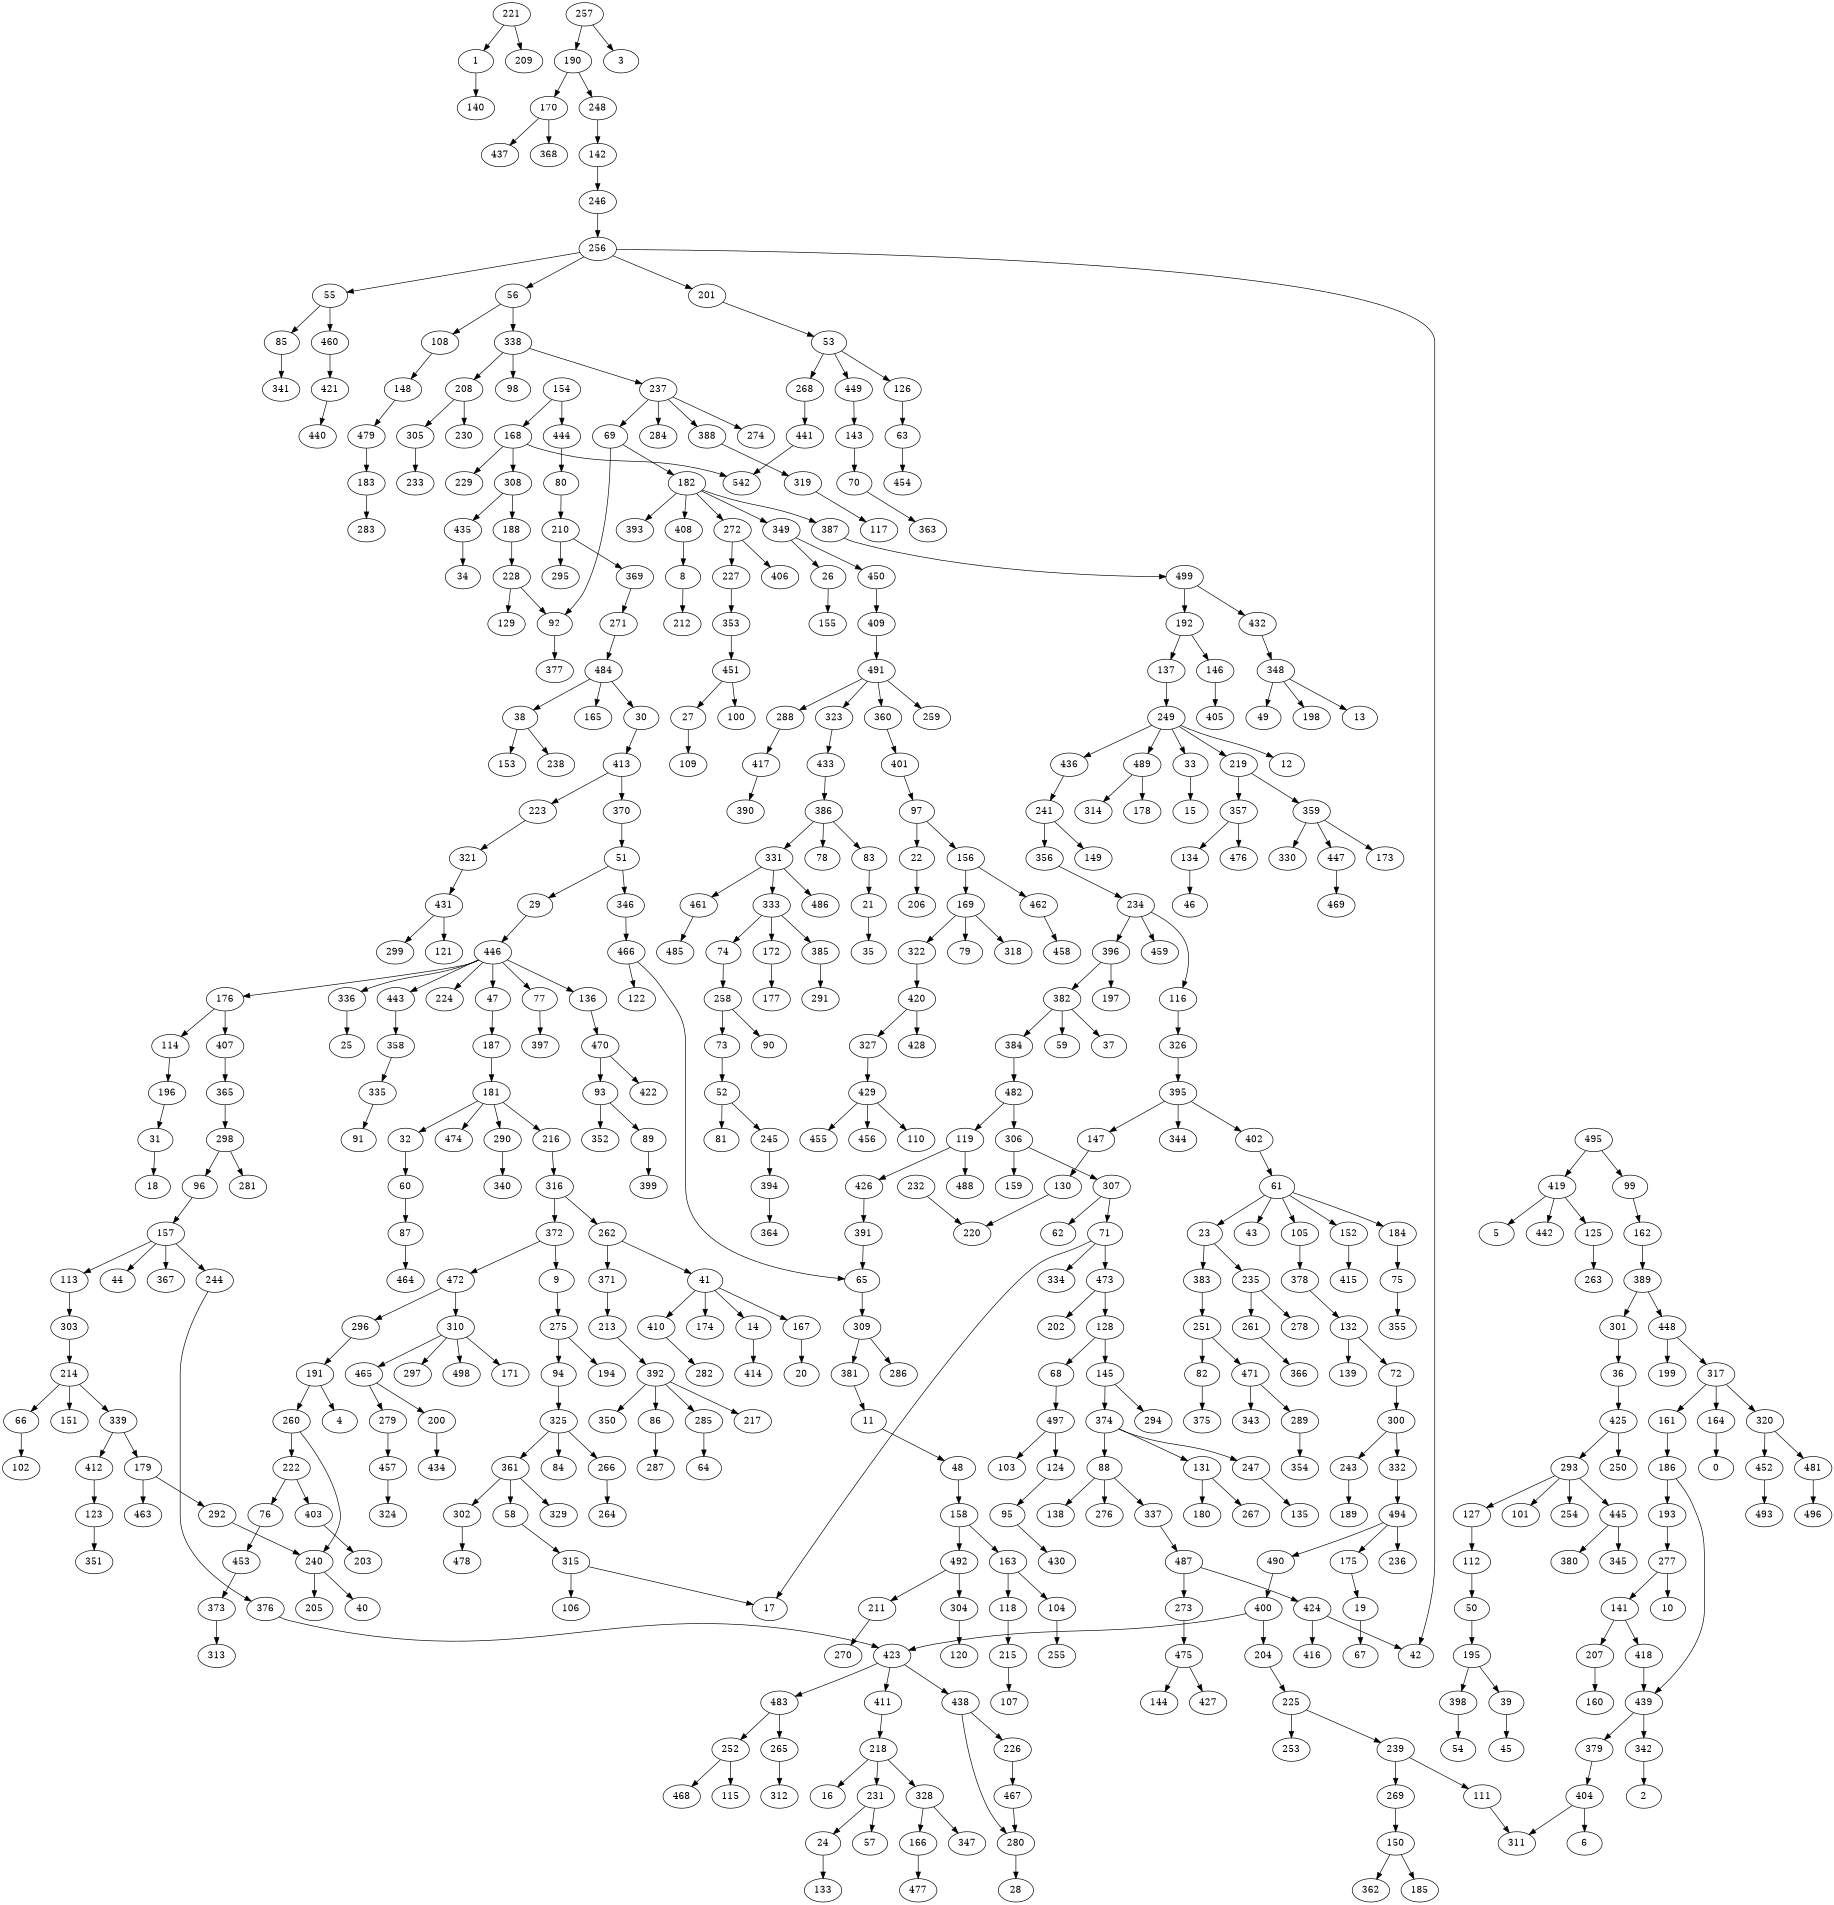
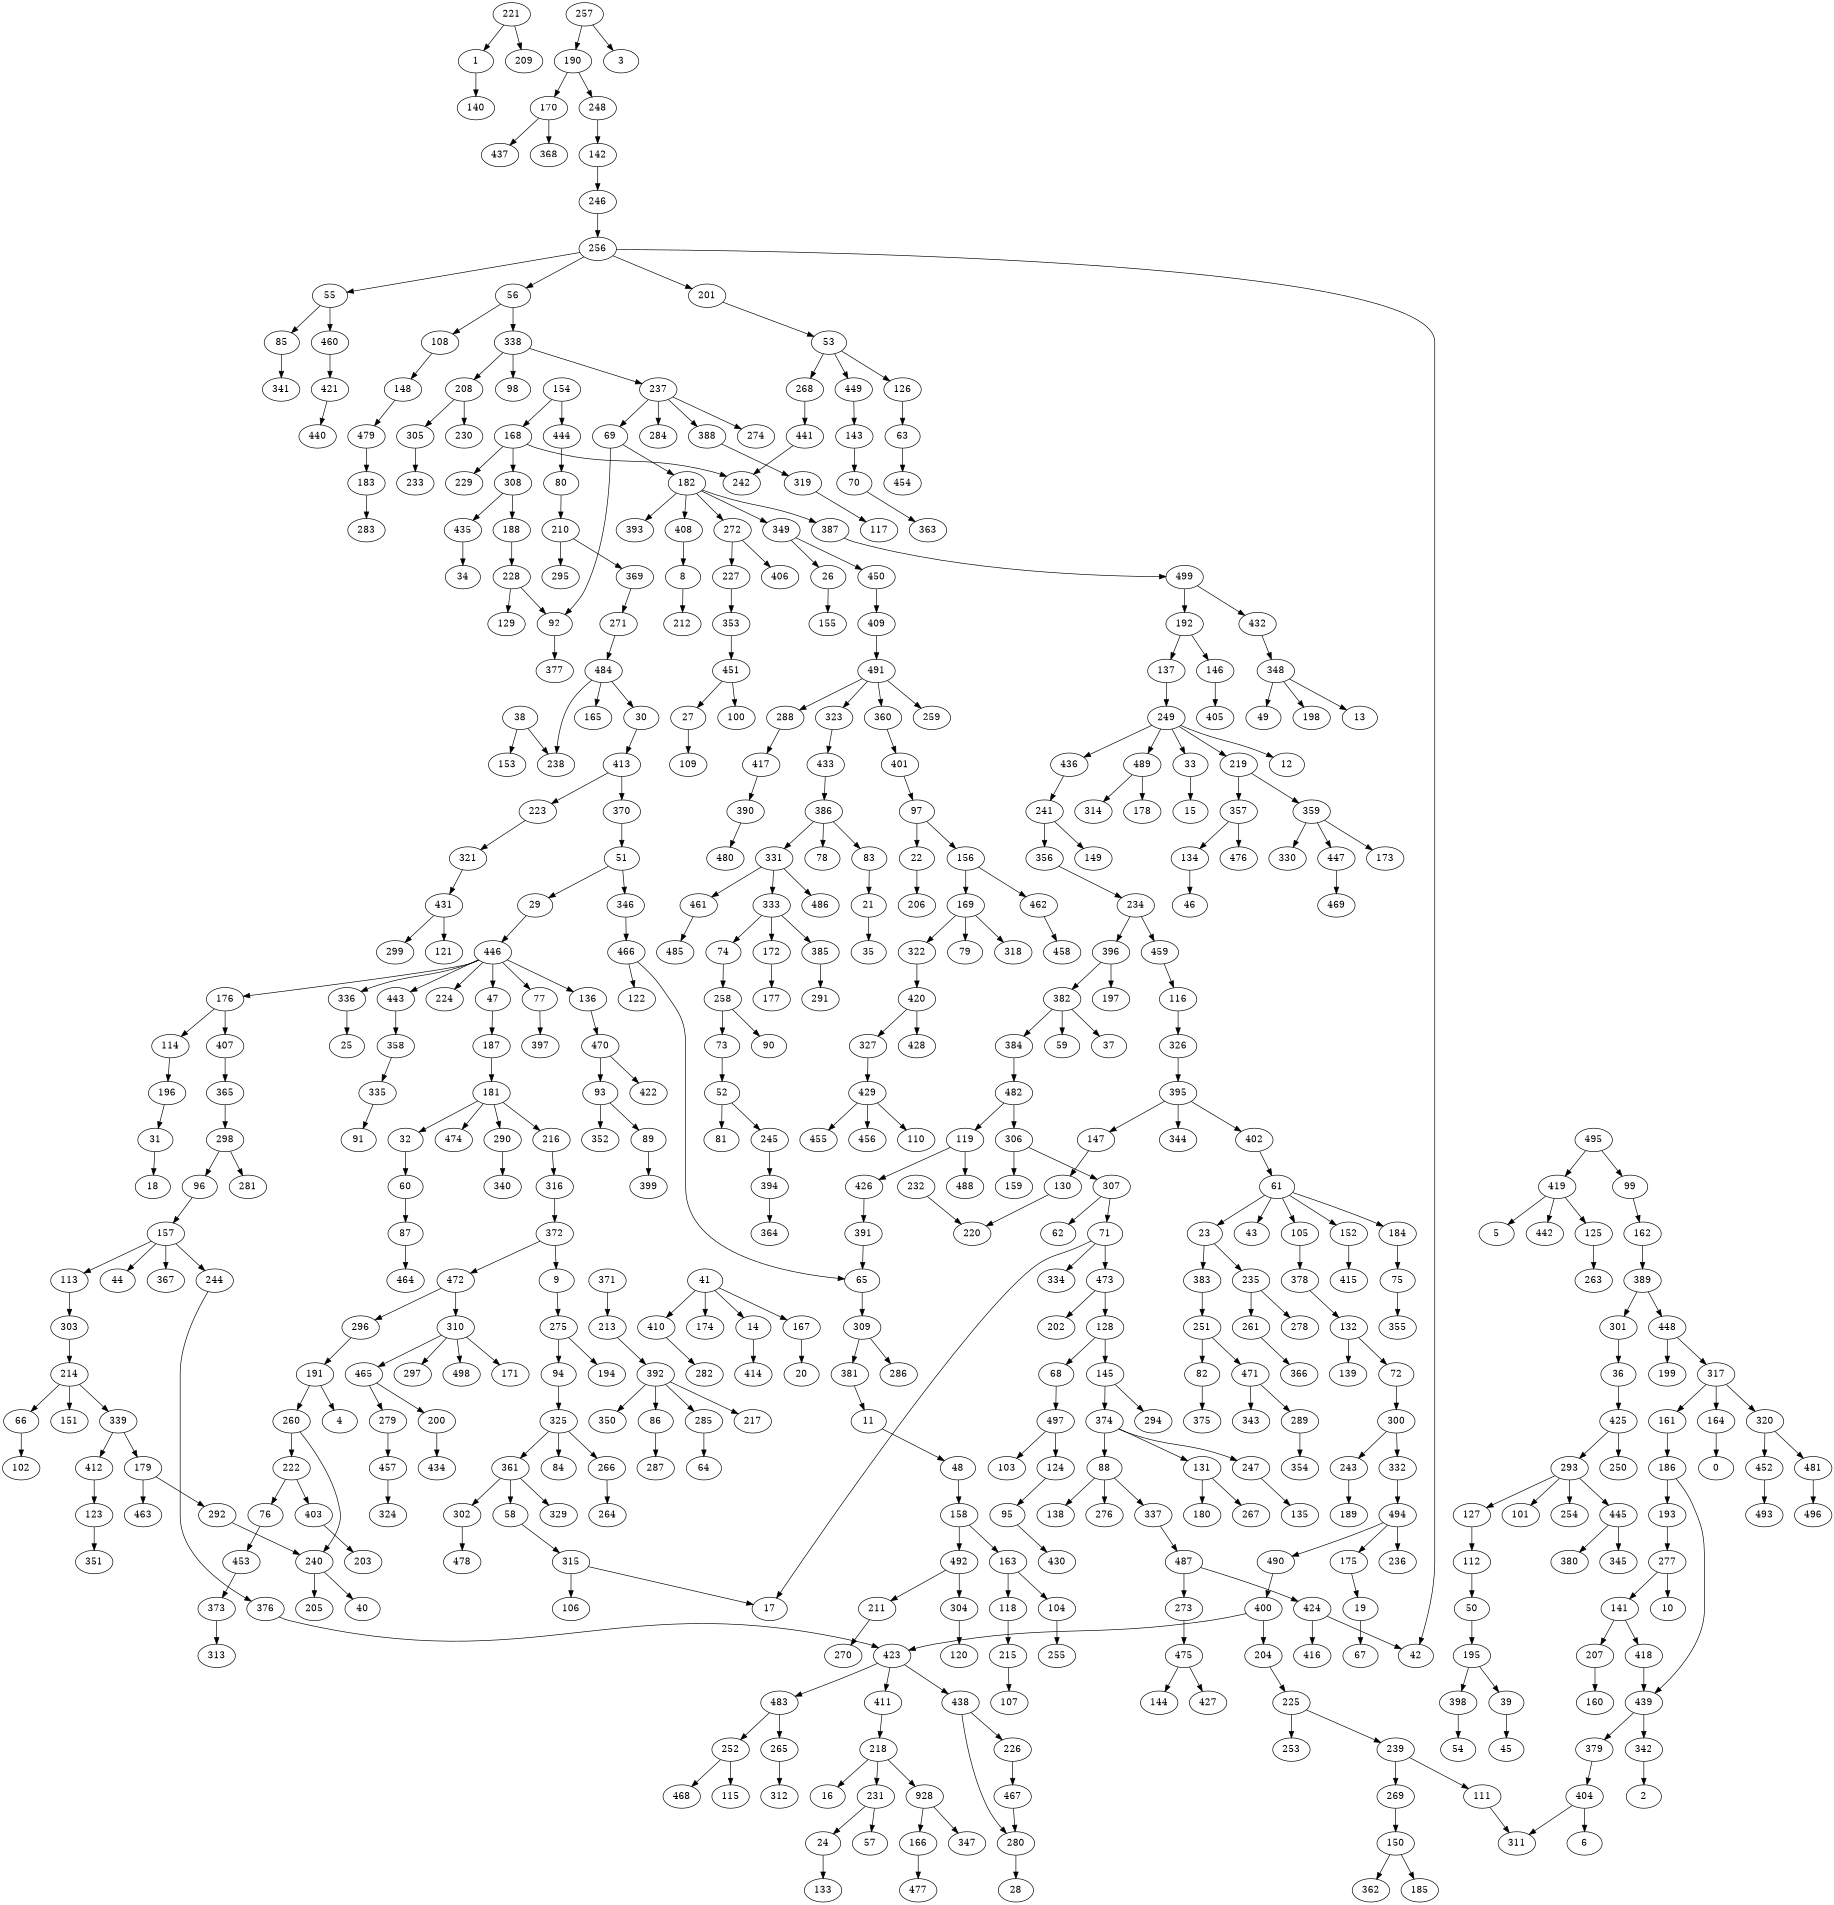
node "542": label "542" -> "242"
edge "484" -> "38": now "484" -> "238"
node "480": added
edge "234" -> "116": now "459" -> "116"
node "262": removed
node "328": label "328" -> "928"
